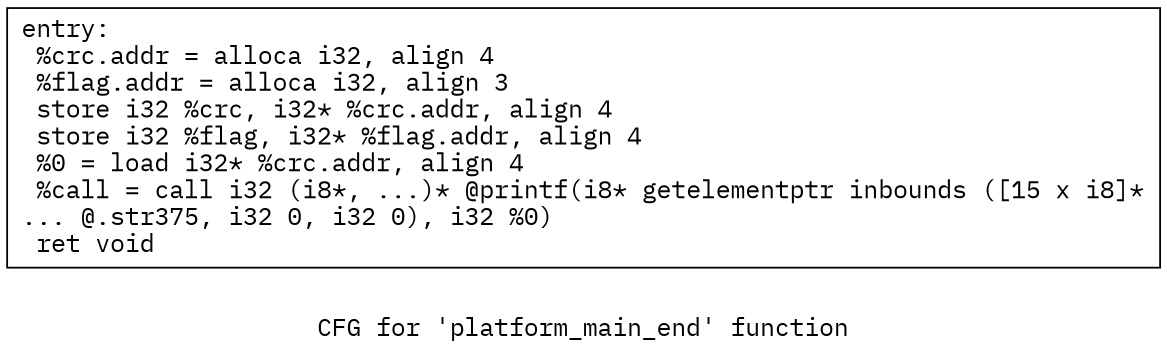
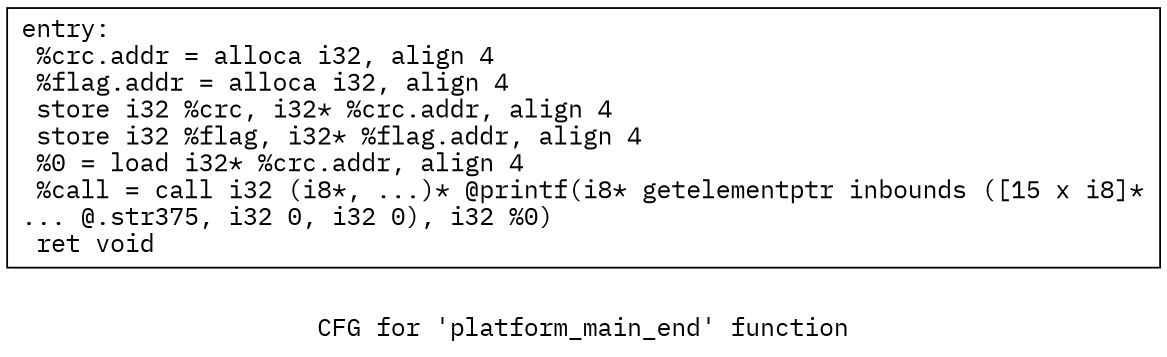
node "entry:": text "%flag.addr = alloca i32, align 3" -> "%flag.addr = alloca i32, align 4"
